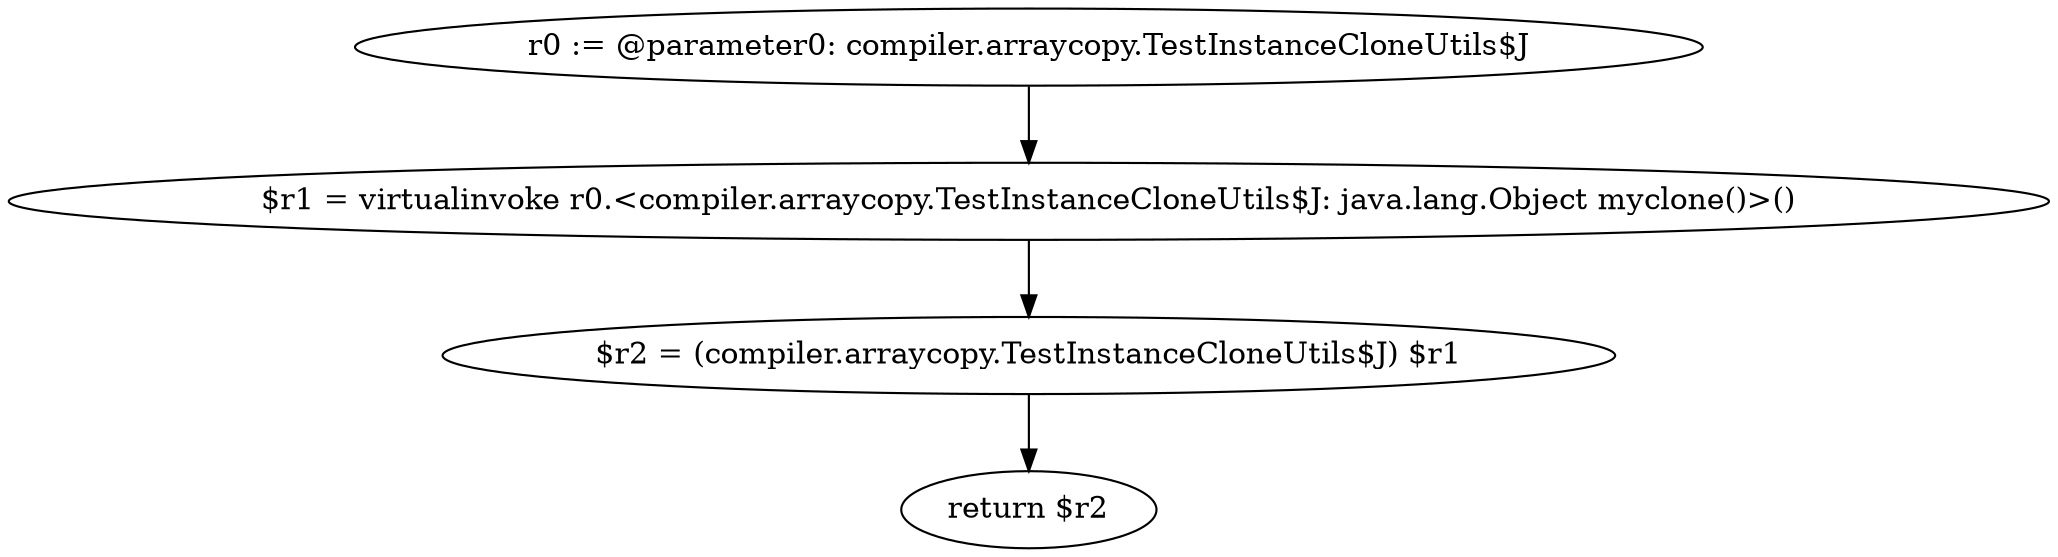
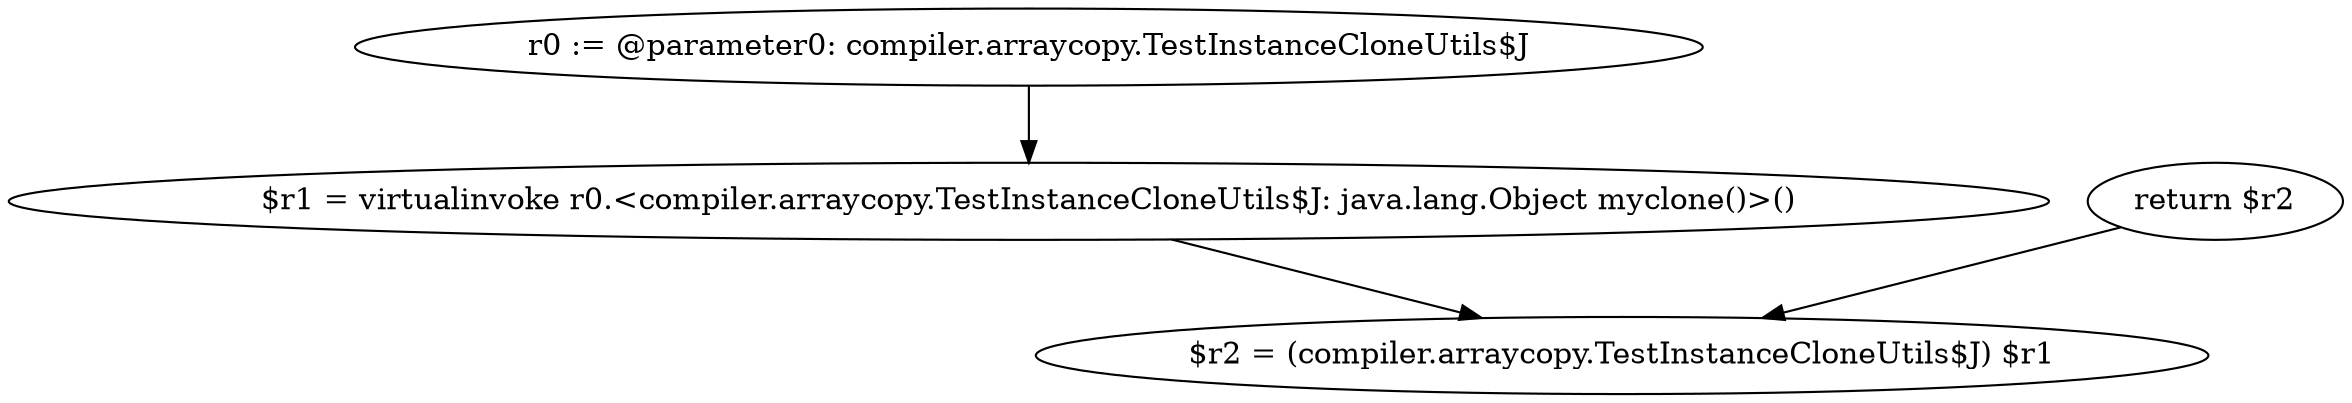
edge "$r2 = (compiler.arraycopy.TestInstanceCloneUtils$J) $r1" -> "return $r2": reversed
